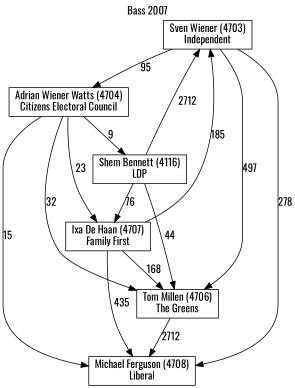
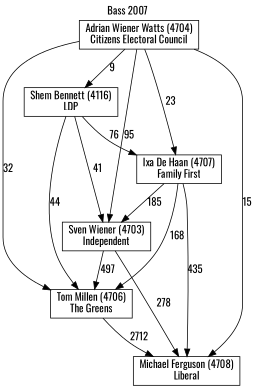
edge "Sven Wiener (4703) Independent" -> "Adrian Wiener Watts (4704) Citizens Electoral Council": reversed
edge "Shem Bennett (4116) LDP" -> "Sven Wiener (4703) Independent": label "2712" -> "41"
